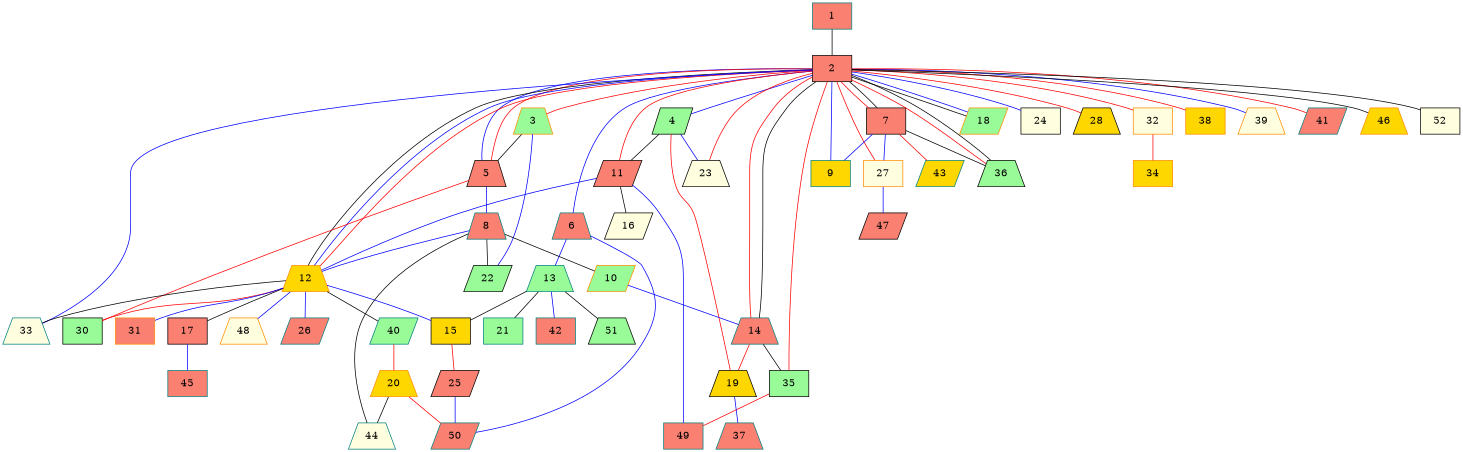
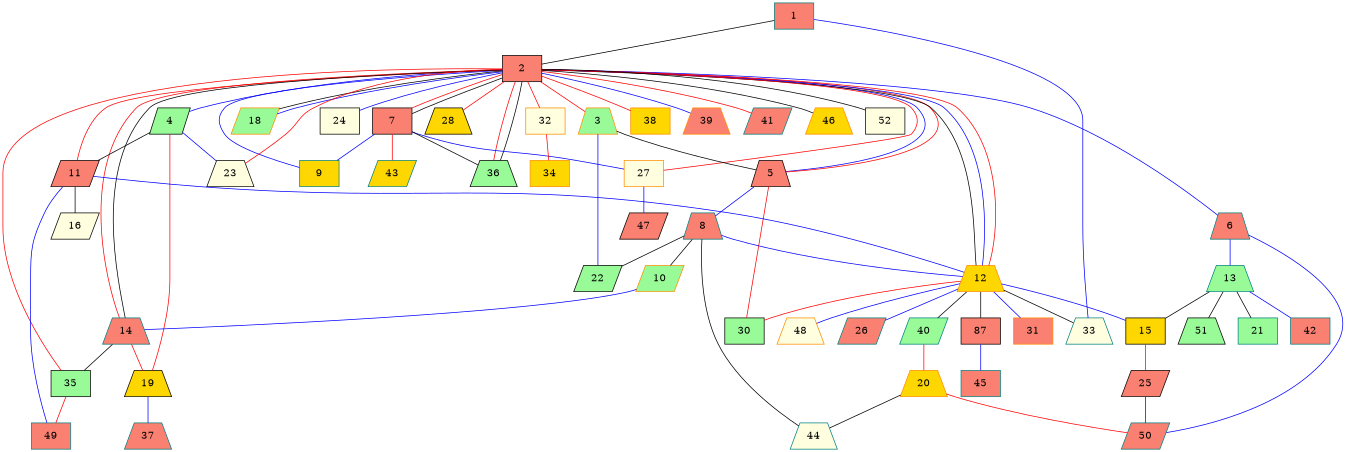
edge "2" -- "33": now "1" -- "33"
node "39": fillcolor lightyellow -> salmon
node "17": label "17" -> "87"
